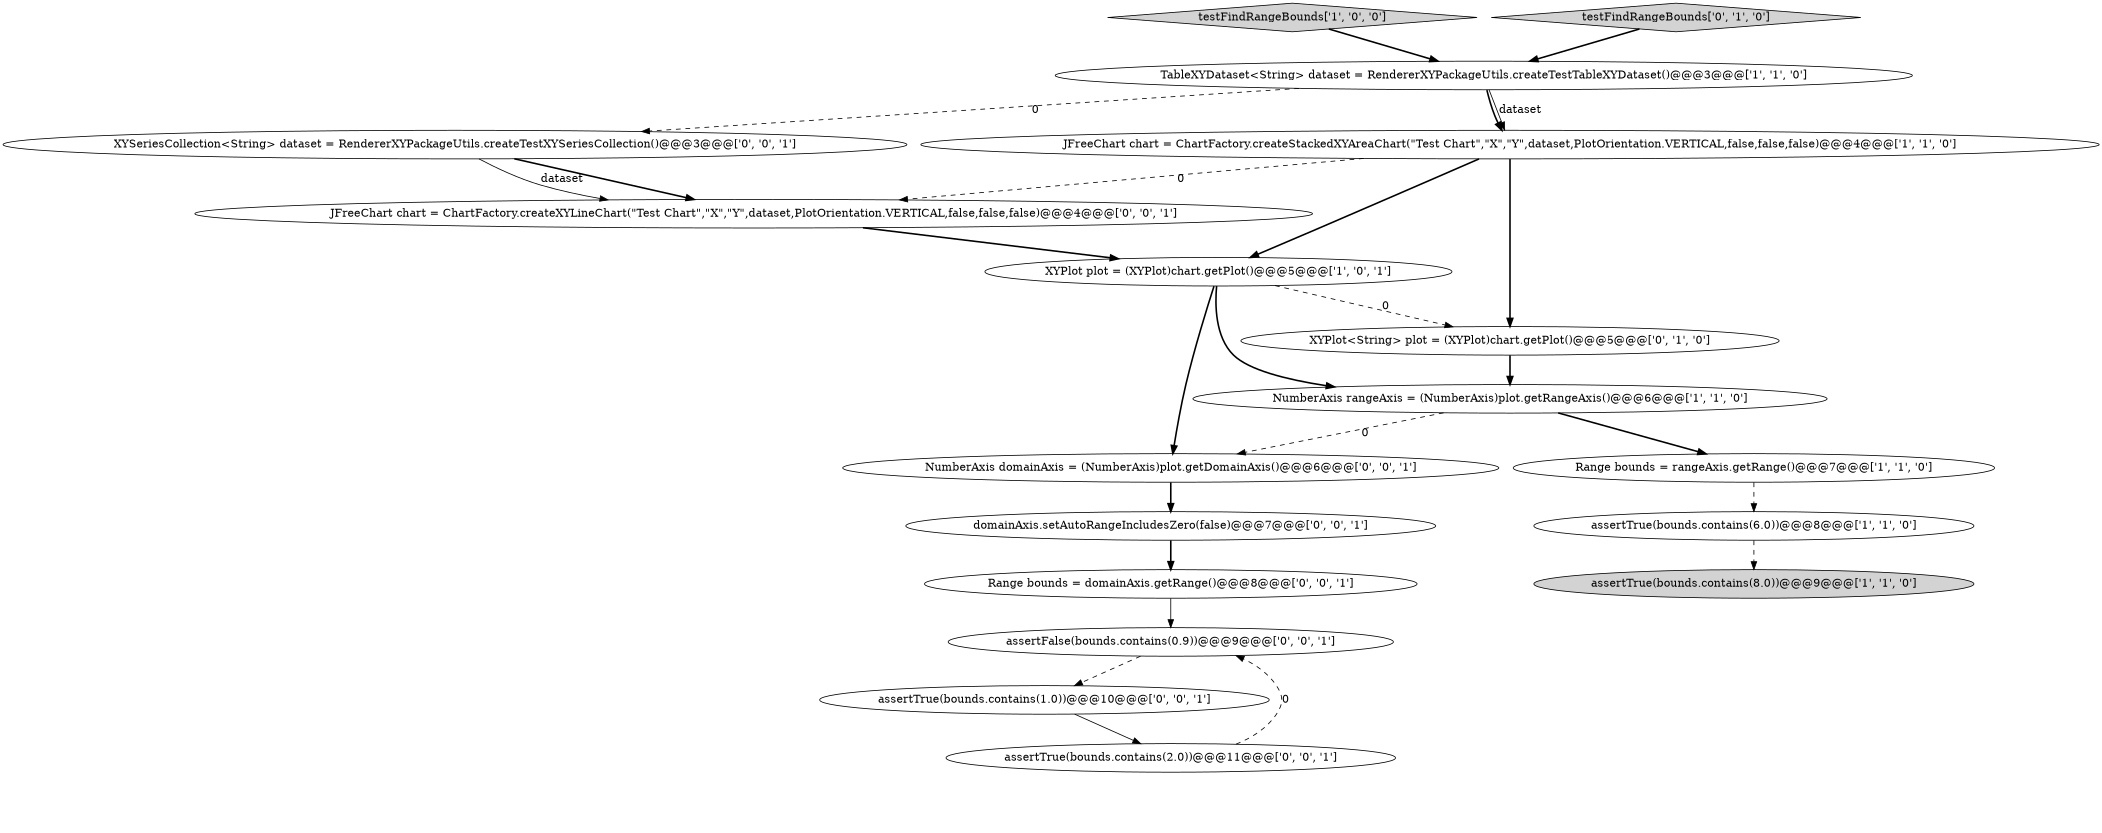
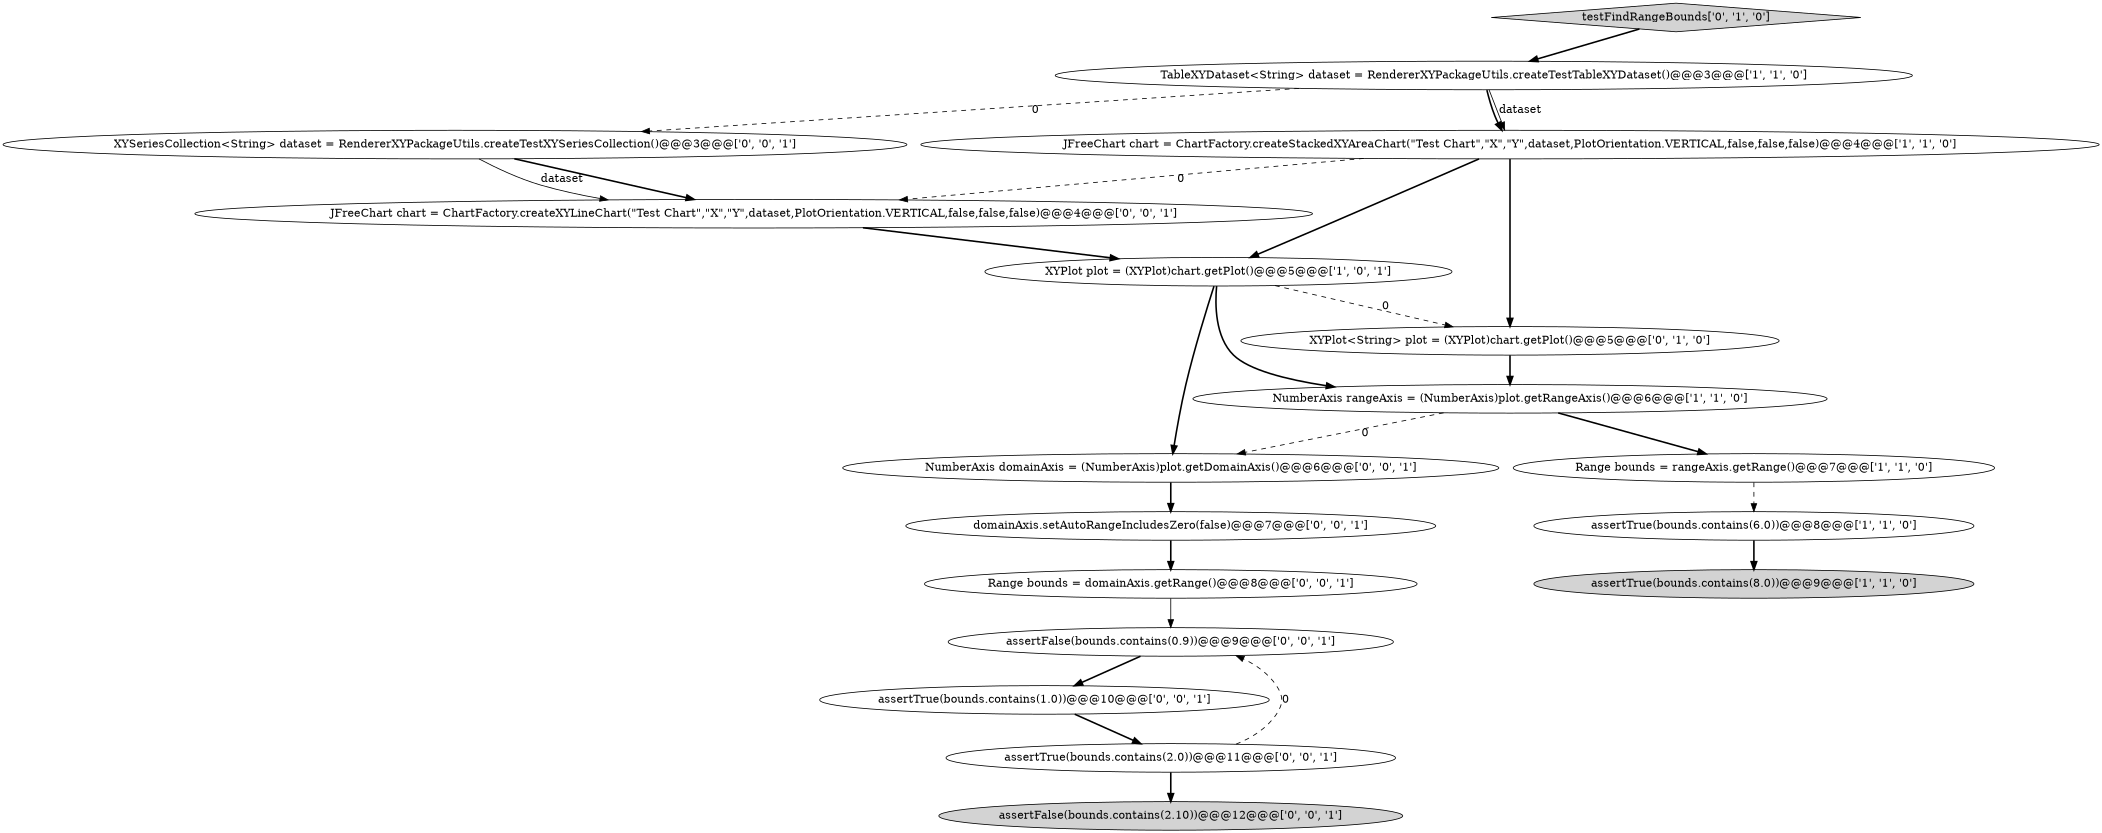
node "testFindRangeBounds['1', '0', '0']": removed
edge "assertTrue(bounds.contains(6.0))@@@8@@@['1', '1', '0']" -> "assertTrue(bounds.contains(8.0))@@@9@@@['1', '1', '0']": style dashed -> bold
edge "assertFalse(bounds.contains(0.9))@@@9@@@['0', '0', '1']" -> "assertTrue(bounds.contains(1.0))@@@10@@@['0', '0', '1']": style dashed -> bold
edge "assertTrue(bounds.contains(1.0))@@@10@@@['0', '0', '1']" -> "assertTrue(bounds.contains(2.0))@@@11@@@['0', '0', '1']": style solid -> bold
node "assertFalse(bounds.contains(2.10))@@@12@@@['0', '0', '1']": added
